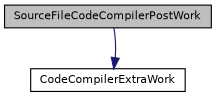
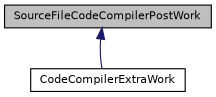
edge "SourceFileCodeCompilerPostWork" -> "CodeCompilerExtraWork": reversed
